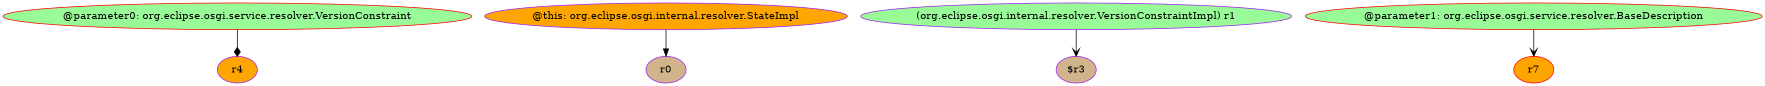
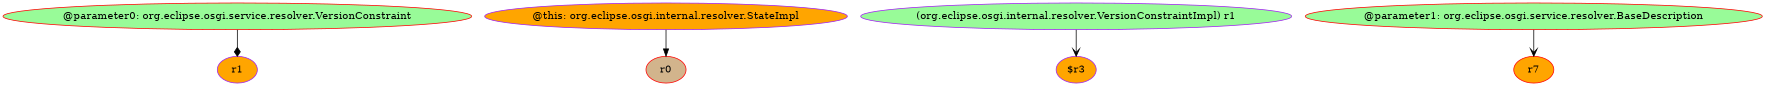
node "r4": label "r4" -> "r1"
node "r0": color purple -> red
node "$r3": fillcolor tan -> orange
